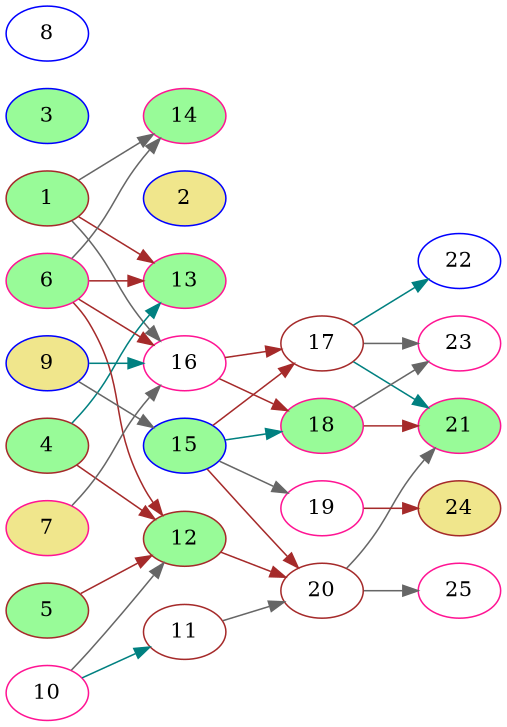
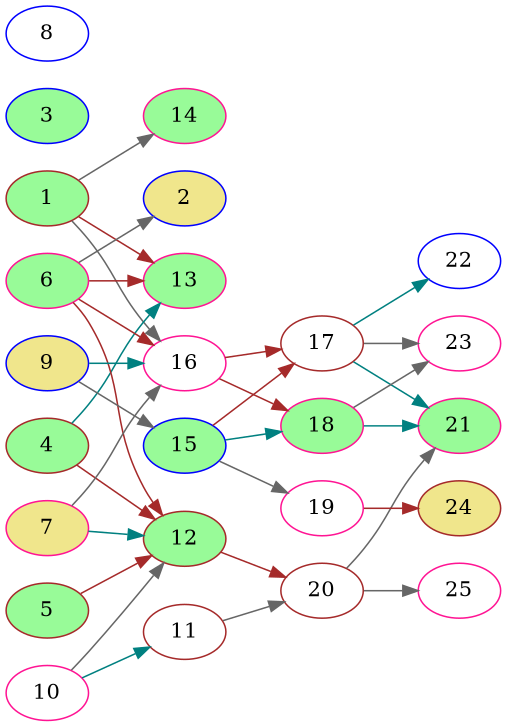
edge "6" -> "14": now "6" -> "2"
edge "18" -> "21": color brown -> teal
edge "15" -> "20": removed
edge "7" -> "12": added
